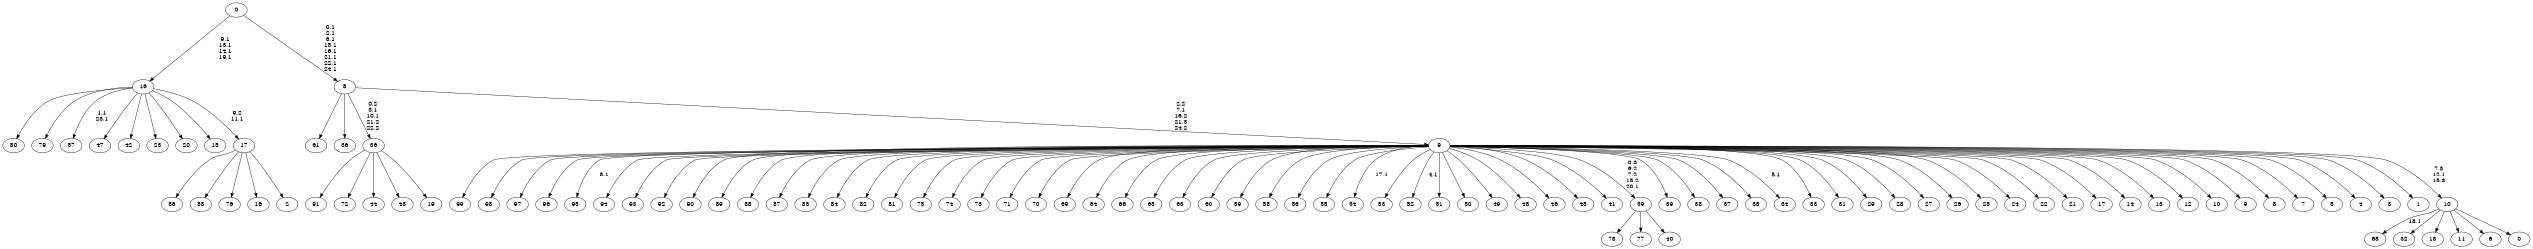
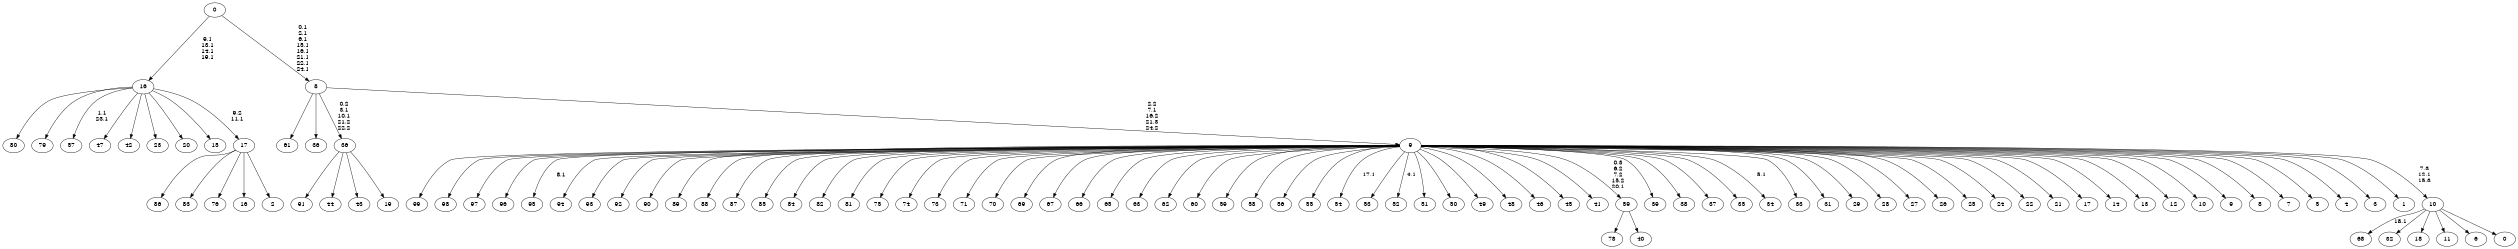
node "72": removed
node "64": label "64" -> "67"
node "62": added
node "77": removed
